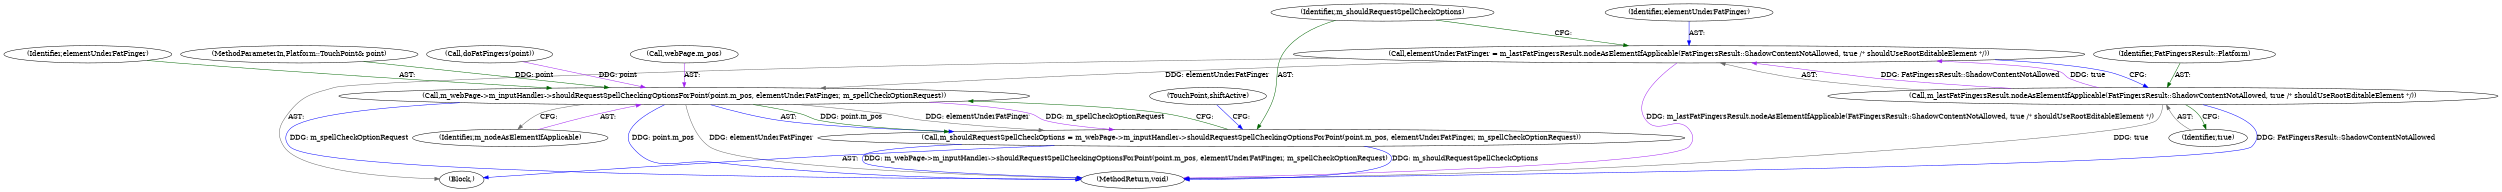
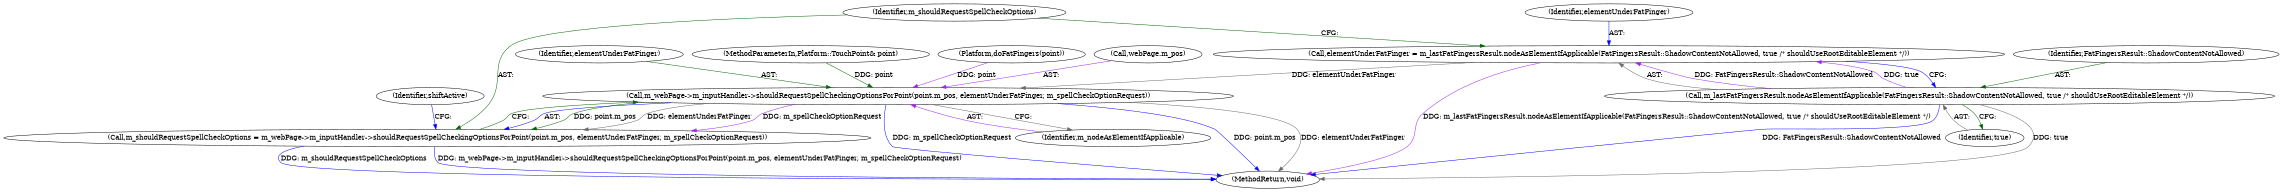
node "(Call,doFatFingers(point))": label "(Call,doFatFingers(point))" -> "(Platform,doFatFingers(point))"
node "(Identifier,FatFingersResult::Platform)": label "(Identifier,FatFingersResult::Platform)" -> "(Identifier,FatFingersResult::ShadowContentNotAllowed)"
node "(TouchPoint,shiftActive)": label "(TouchPoint,shiftActive)" -> "(Identifier,shiftActive)"
node "(Block,)": removed
